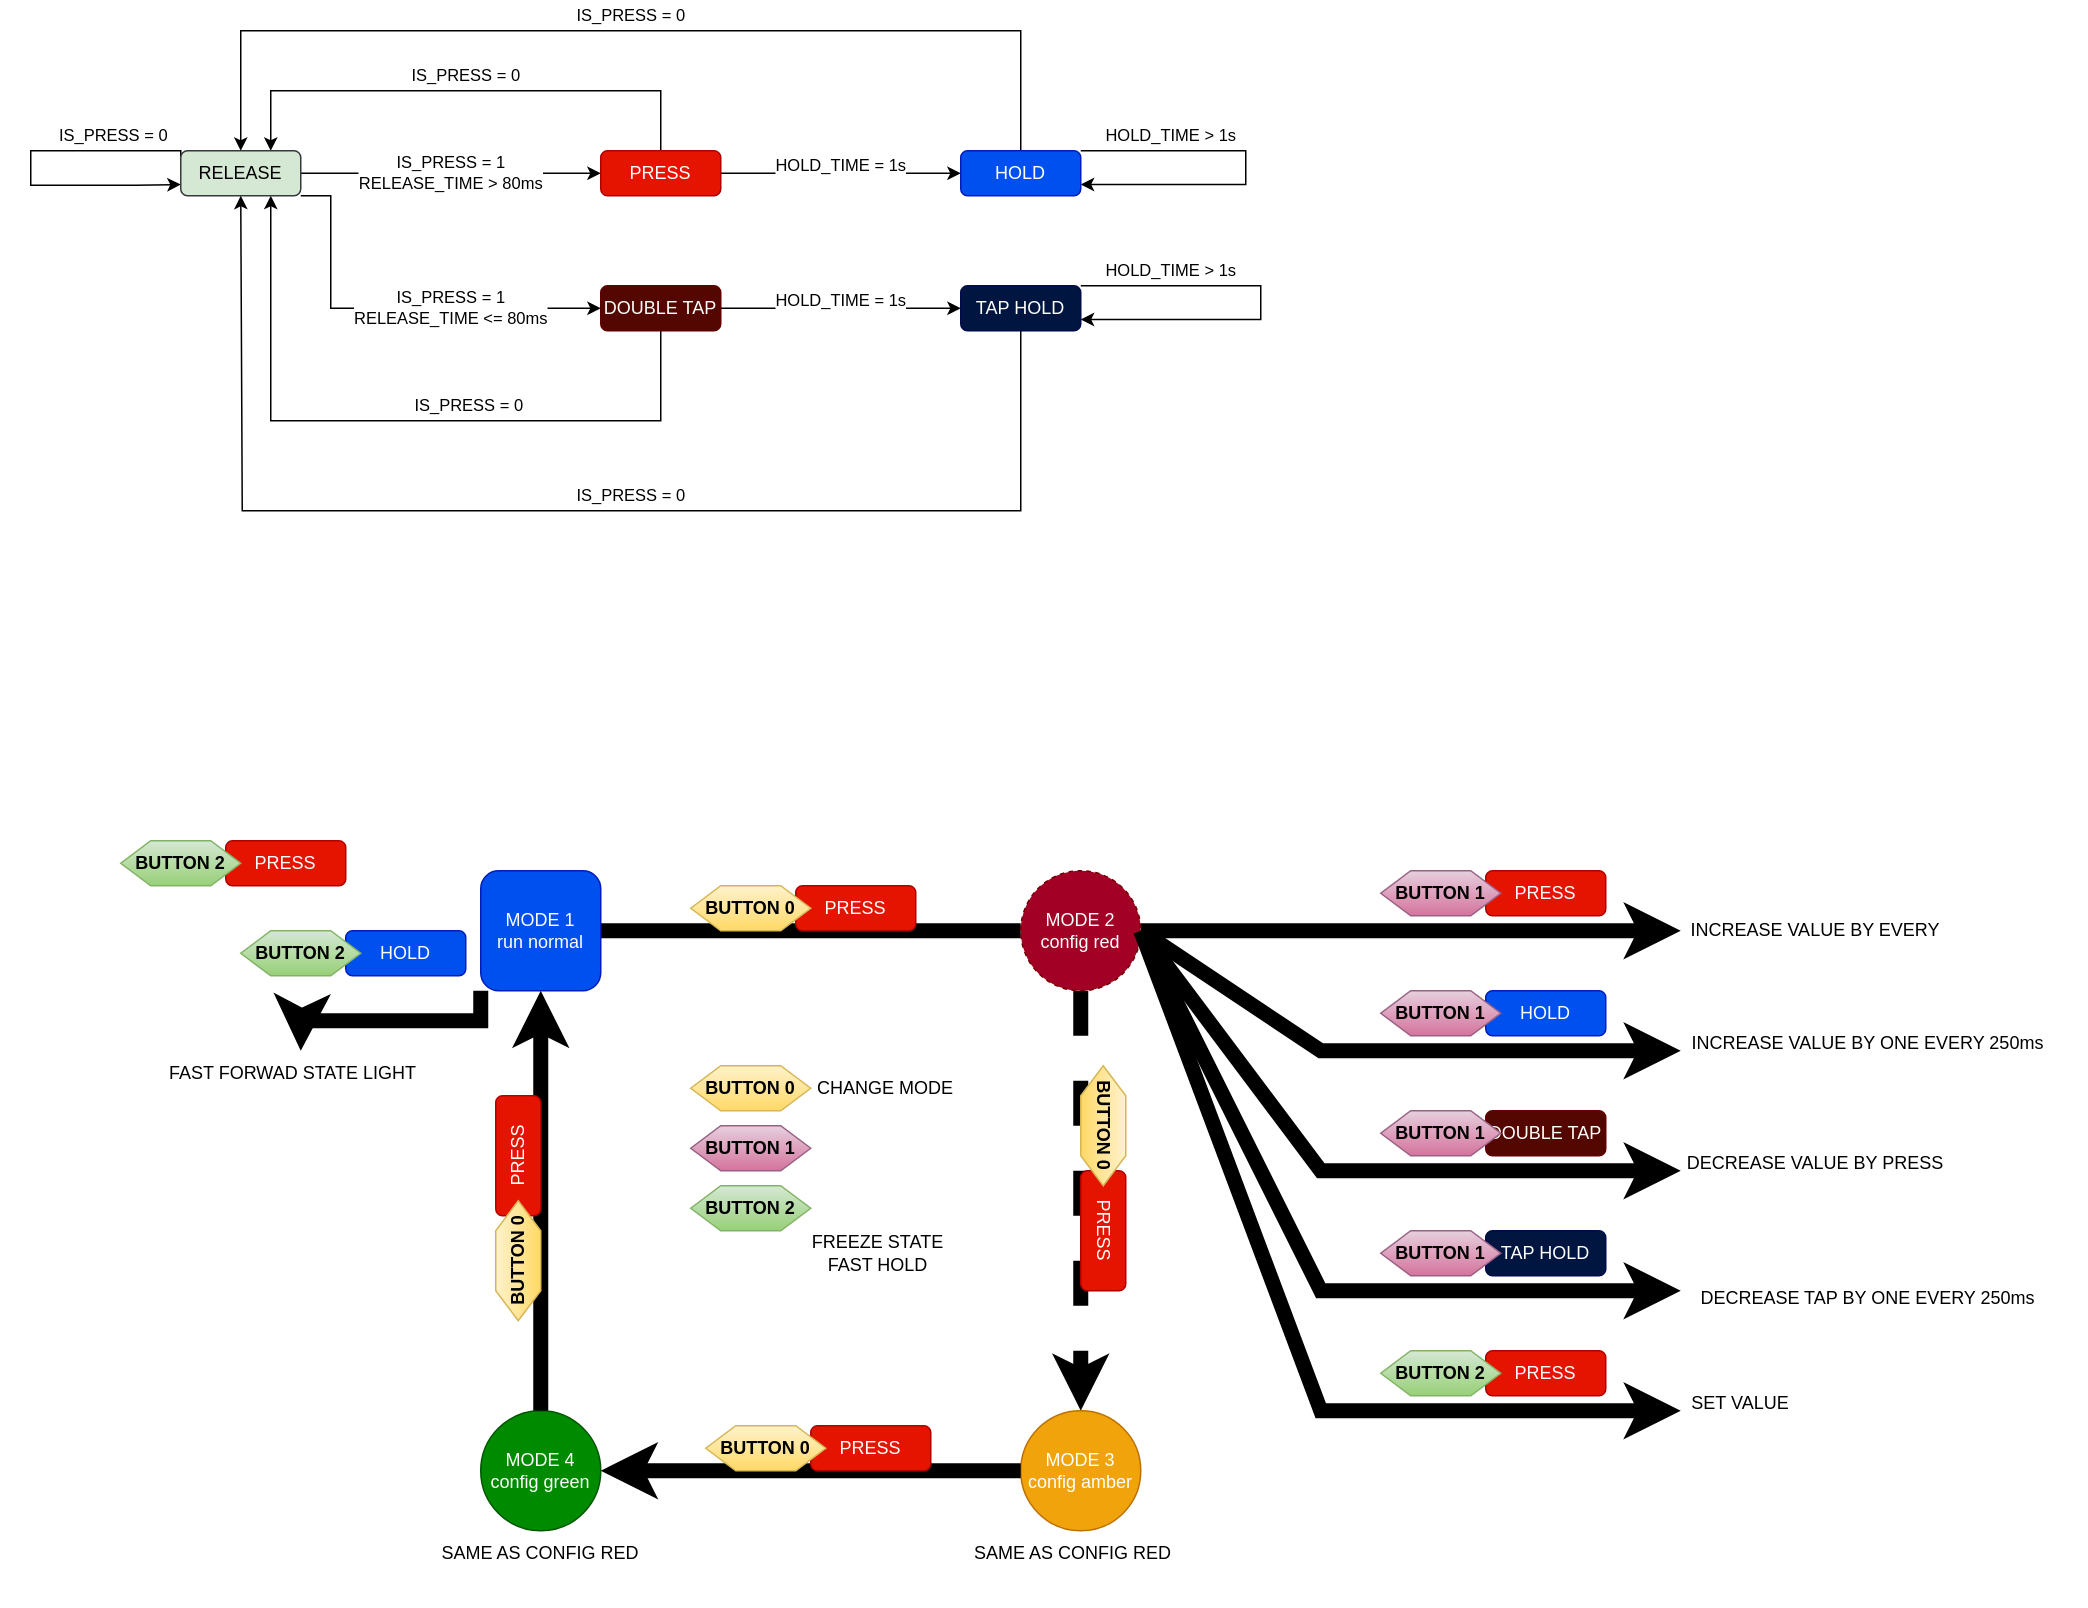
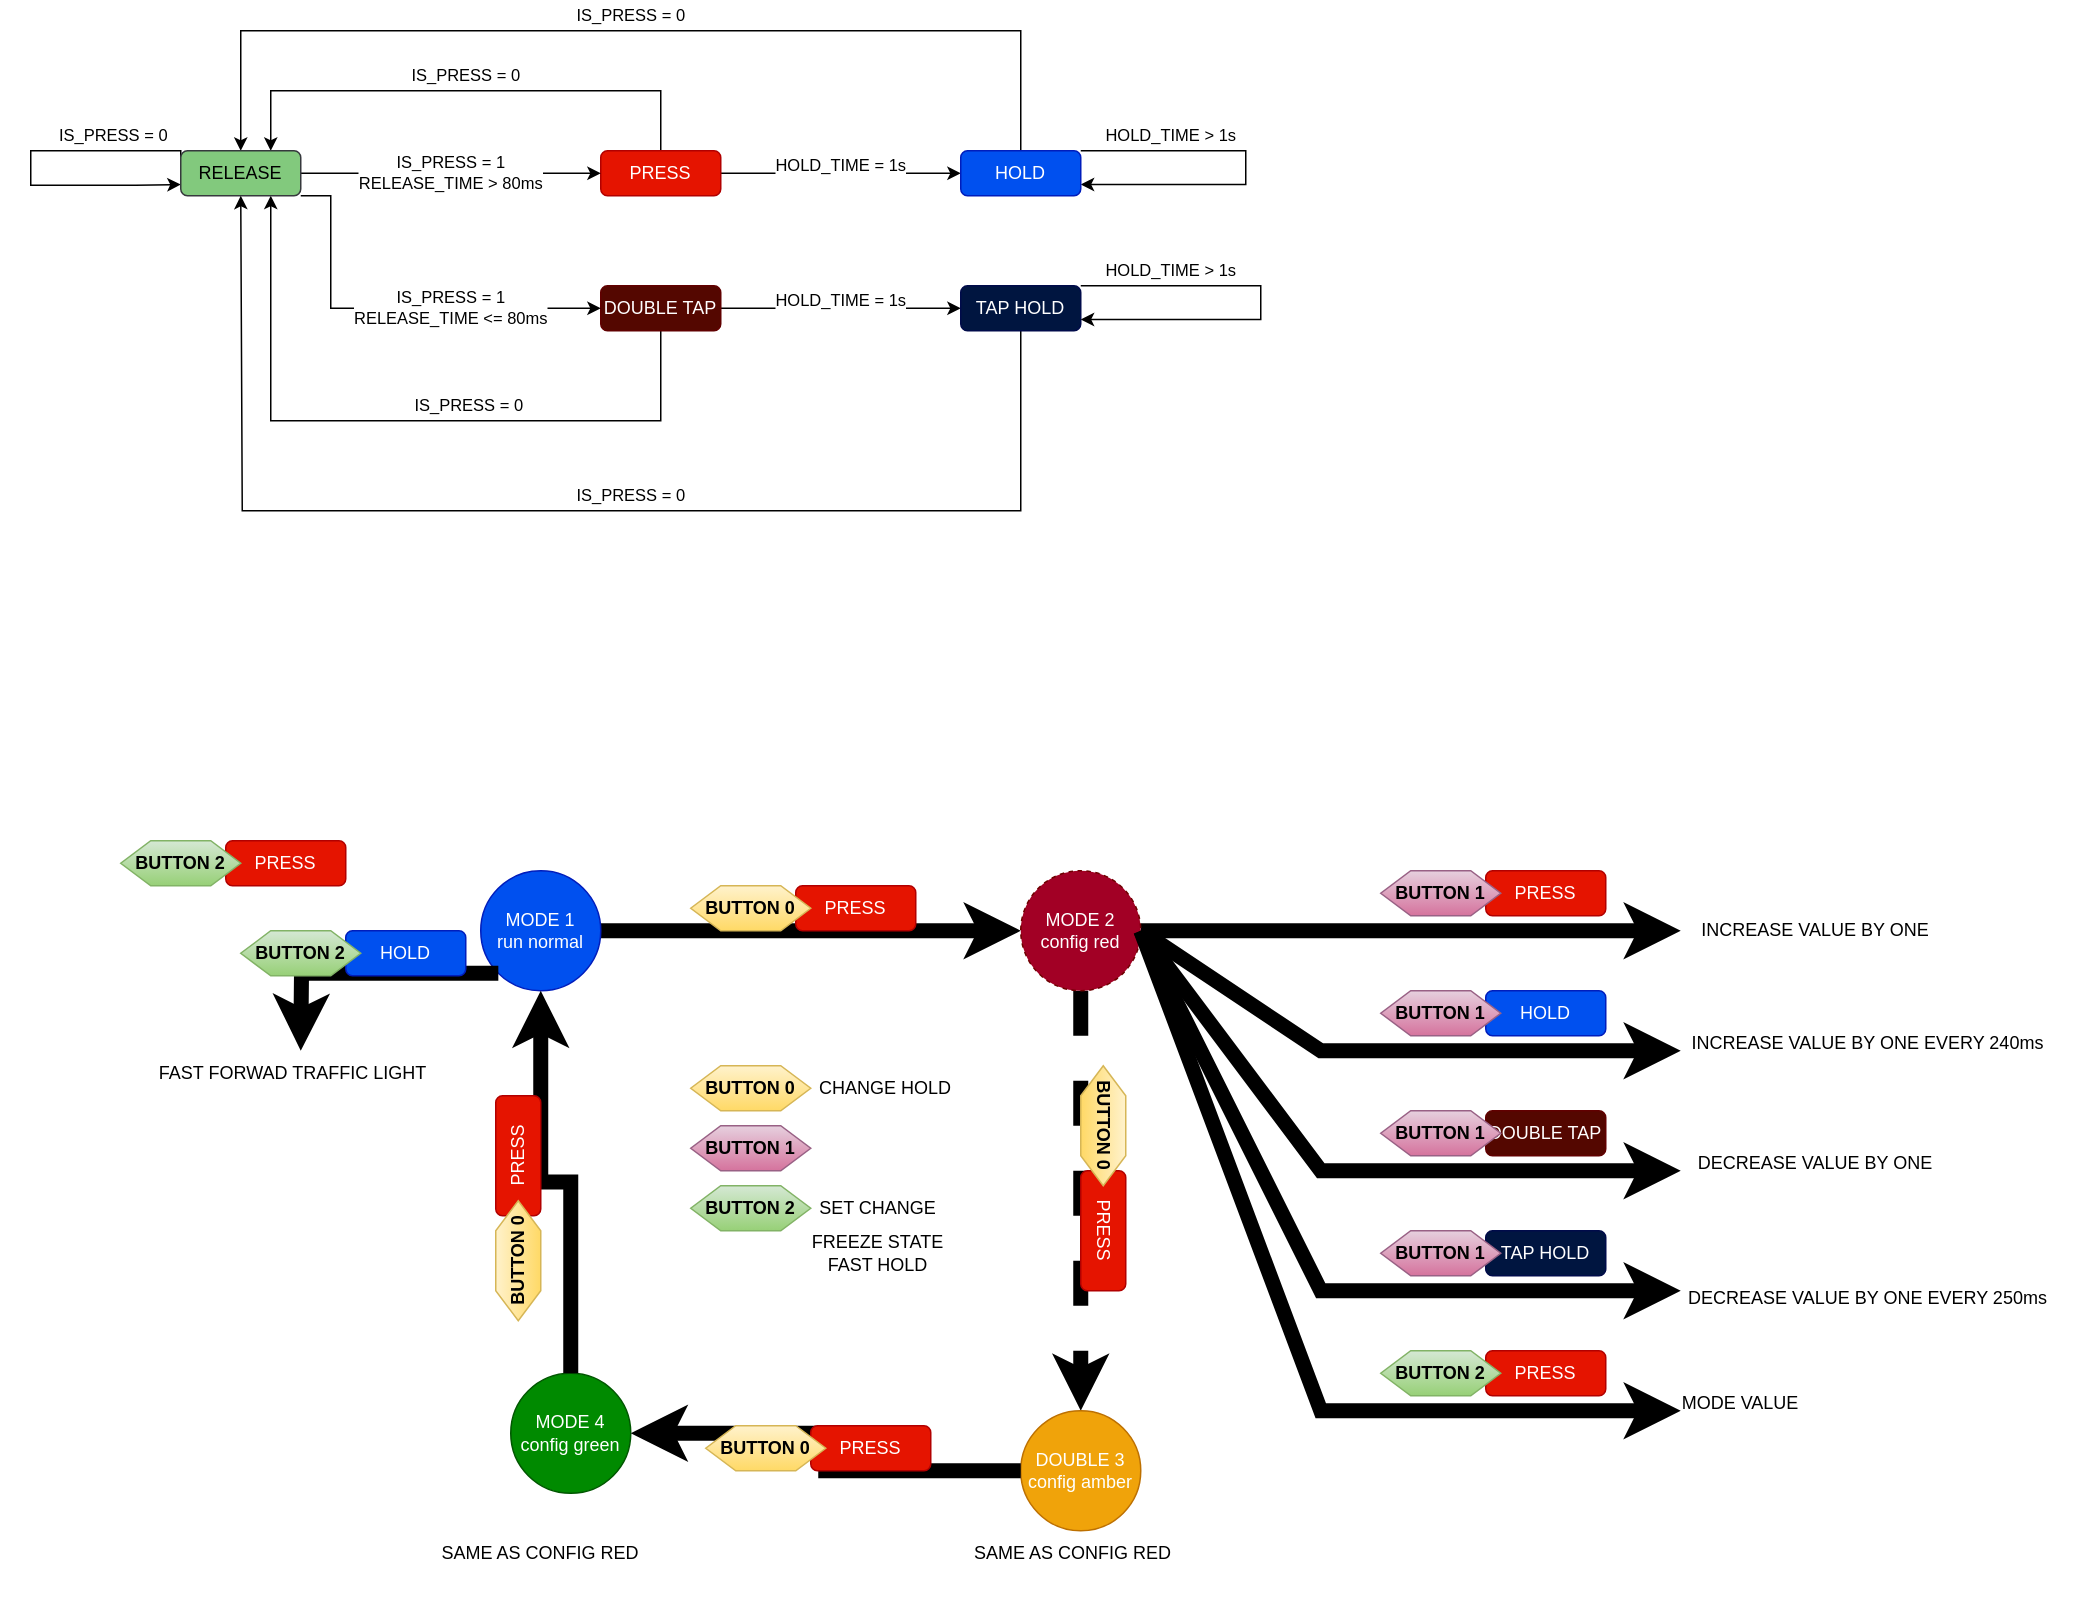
node "RELEASE": fillcolor #d5e8d4 -> #82c97d
node "MODE 1 run normal": shape rounded rectangle -> ellipse
edge "MODE 1 run normal" -- "MODE 2 config red": arrowhead none -> classic
node "INCREASE VALUE BY EVERY": label "INCREASE VALUE BY EVERY" -> "INCREASE VALUE BY ONE"
node "INCREASE VALUE BY ONE EVERY 250ms": label "INCREASE VALUE BY ONE EVERY 250ms" -> "INCREASE VALUE BY ONE EVERY 240ms"
node "FAST FORWAD STATE LIGHT": label "FAST FORWAD STATE LIGHT" -> "FAST FORWAD TRAFFIC LIGHT"
node "CHANGE MODE": label "CHANGE MODE" -> "CHANGE HOLD"
node "DECREASE VALUE BY PRESS": label "DECREASE VALUE BY PRESS" -> "DECREASE VALUE BY ONE"
node "SET CHANGE": added
node "DECREASE TAP BY ONE EVERY 250ms": label "DECREASE TAP BY ONE EVERY 250ms" -> "DECREASE VALUE BY ONE EVERY 250ms"
node "SET VALUE": label "SET VALUE" -> "MODE VALUE"
node "MODE 4 config green": moved (541, 1471) -> (571, 1433)
node "MODE 3 config amber": label "MODE 3 config amber" -> "DOUBLE 3 config amber"
